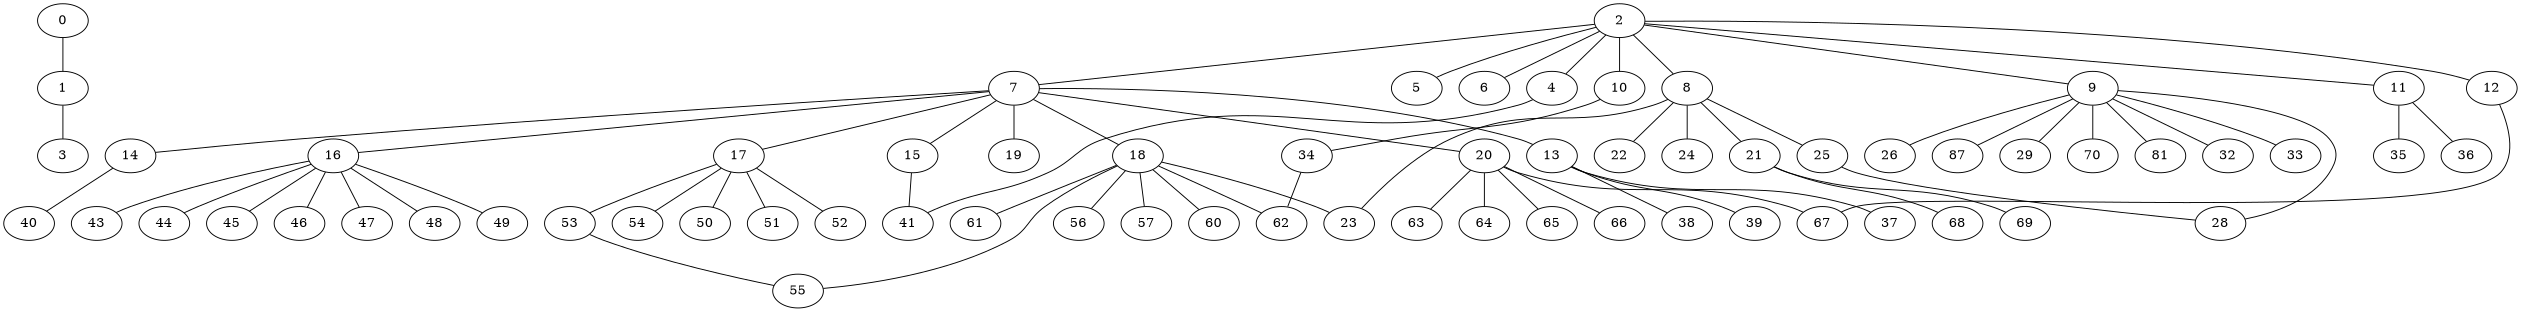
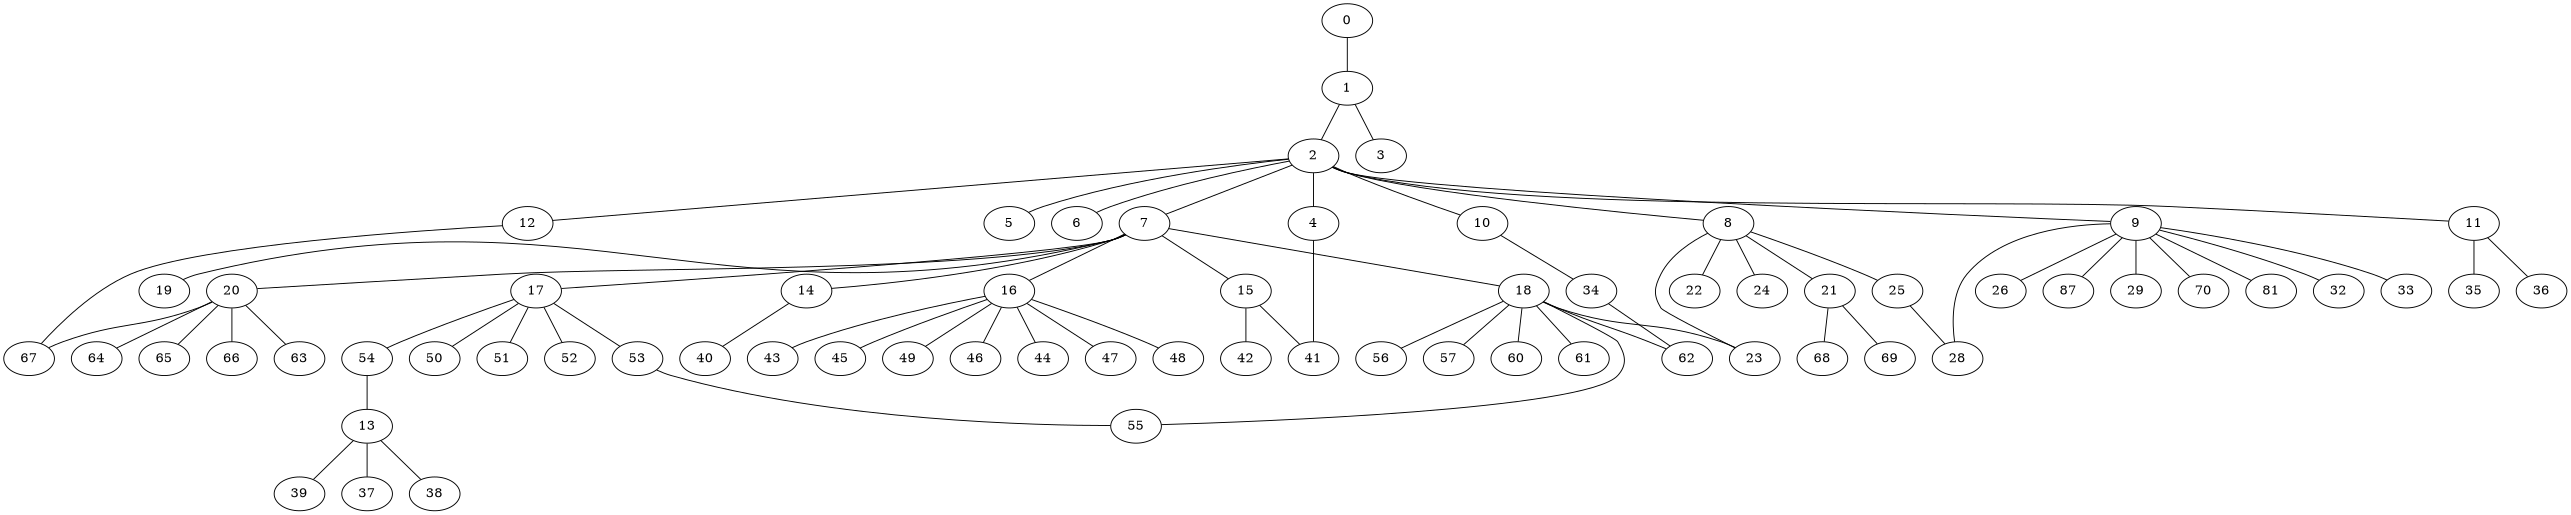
edge "7" -- "13": now "54" -- "13"
edge "1" -- "2": added
node "42": added
